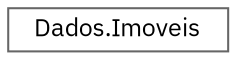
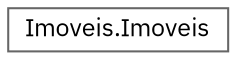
node "Dados.Imoveis": label "Dados.Imoveis" -> "Imoveis.Imoveis"
